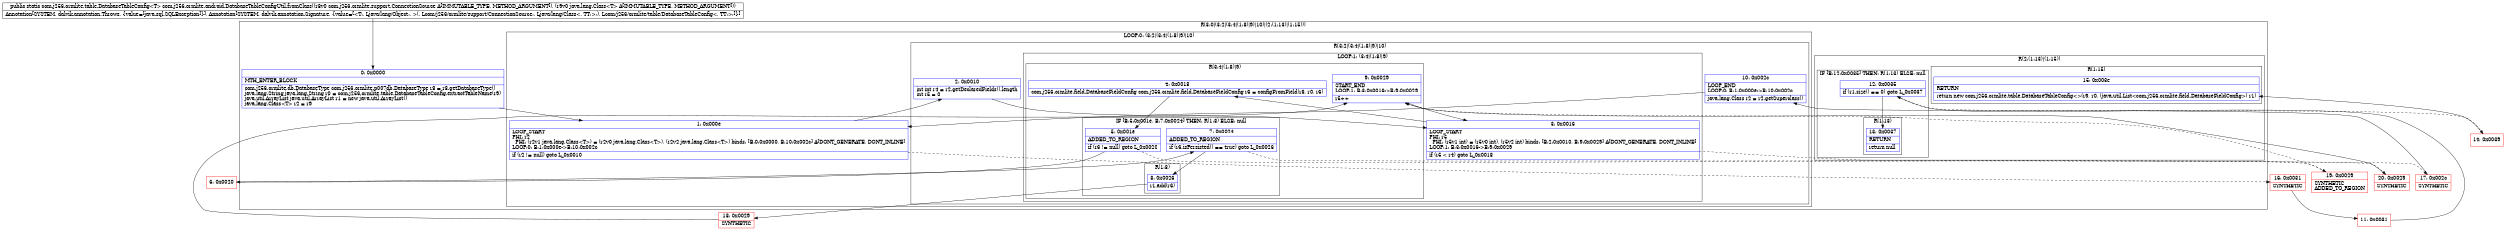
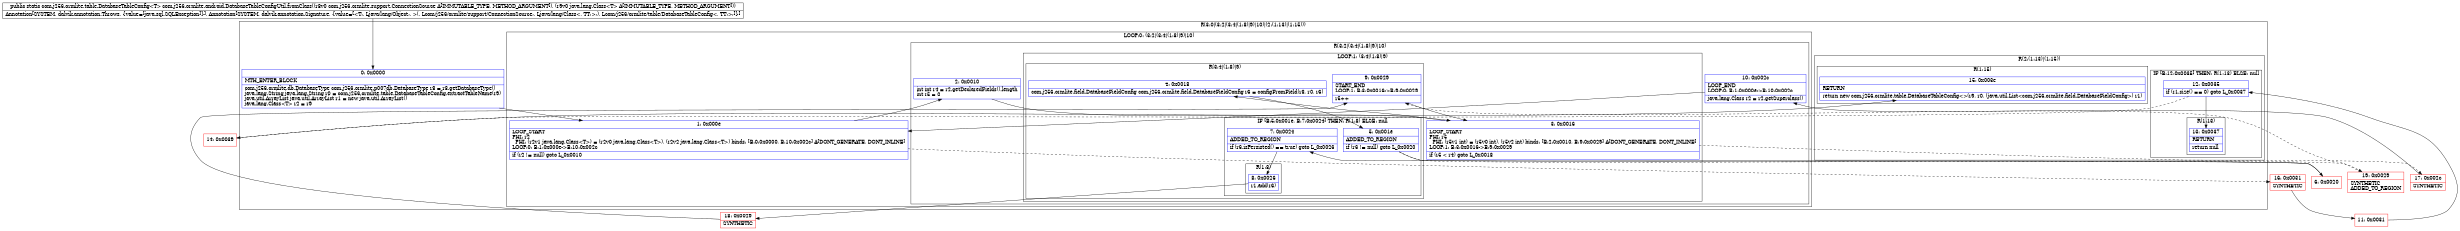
node "20: 0x0029": removed
